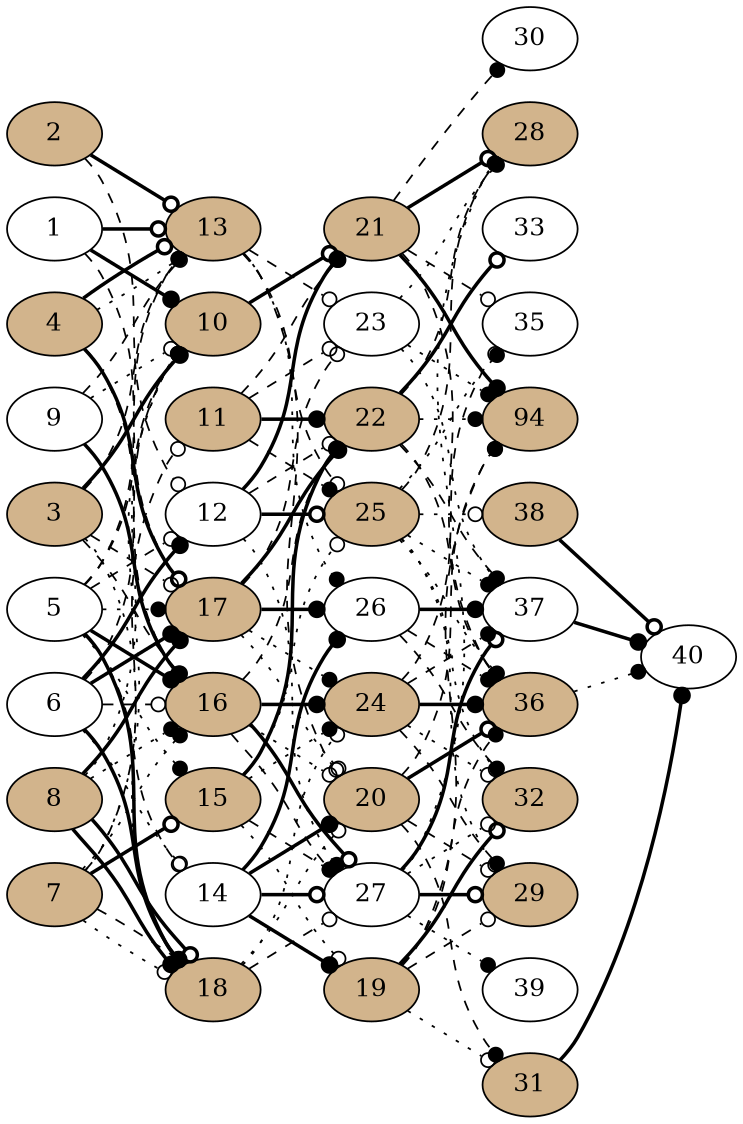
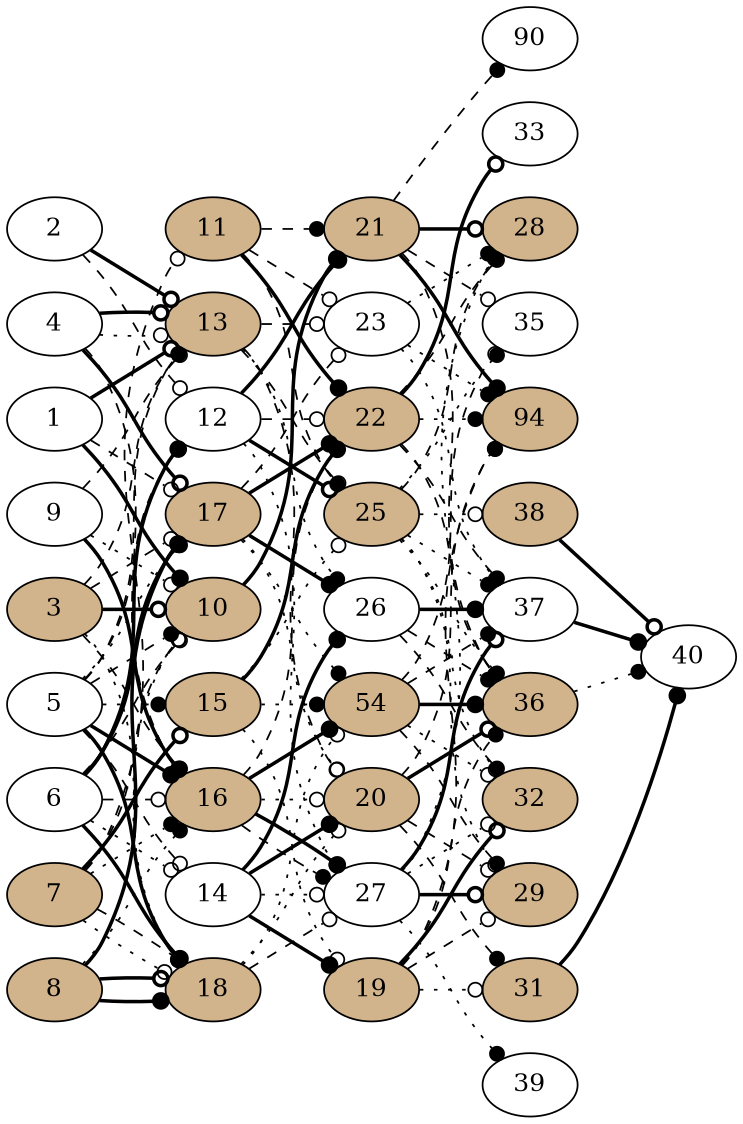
node "30": label "30" -> "90"
node "2": fillcolor tan -> white
node "4": fillcolor tan -> white
edge "7" -> "10": style dotted -> dashed
node "24": label "24" -> "54"
edge "15" -> "27": removed
edge "14" -> "27": style bold -> dotted
